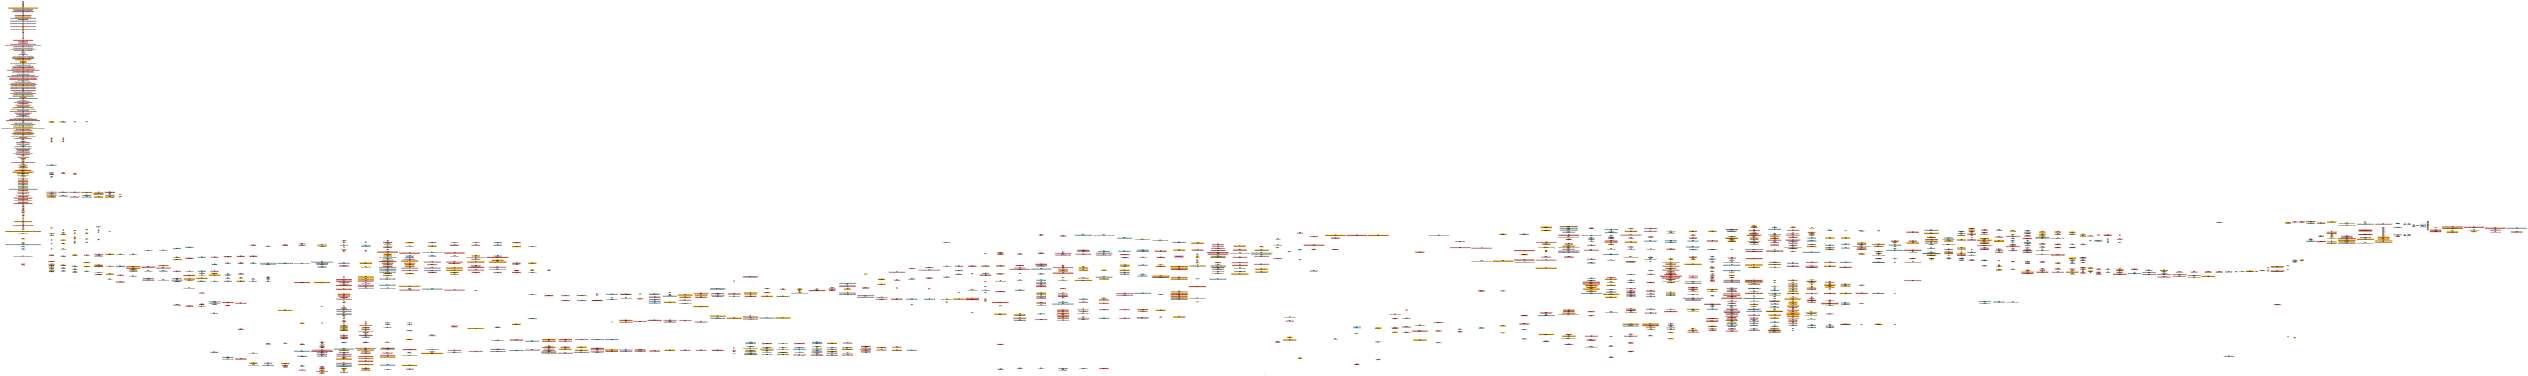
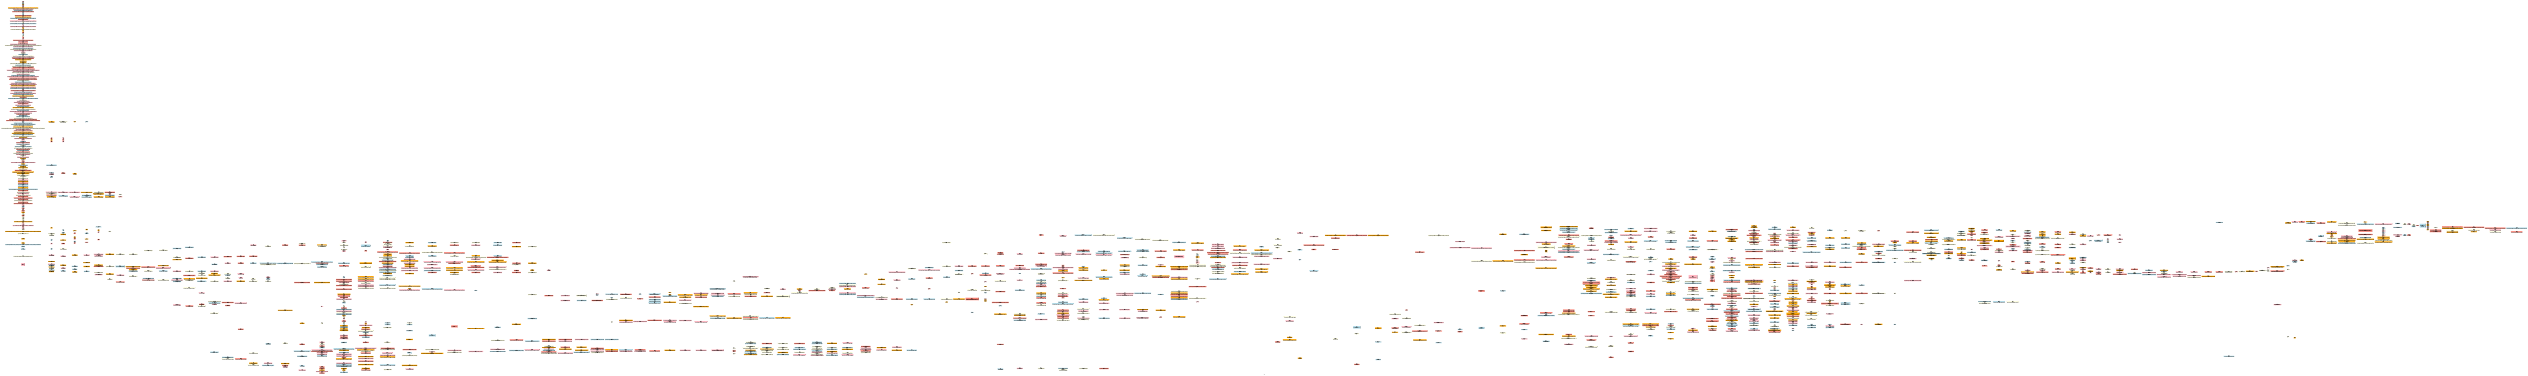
node "NodeID: 487": added
